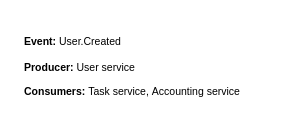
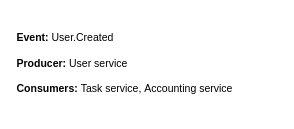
node "Event: User.Created Producer: User service Consumers: Task service, Accounting service": moved (154, 68) -> (147, 64)
